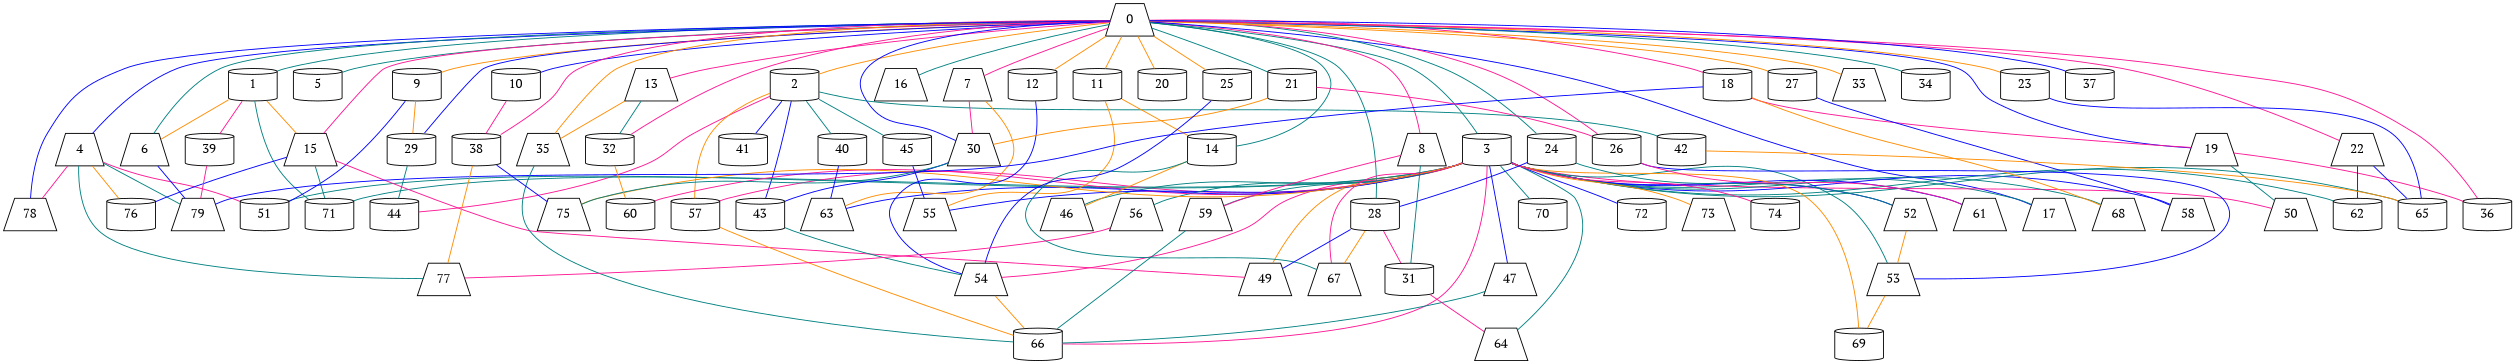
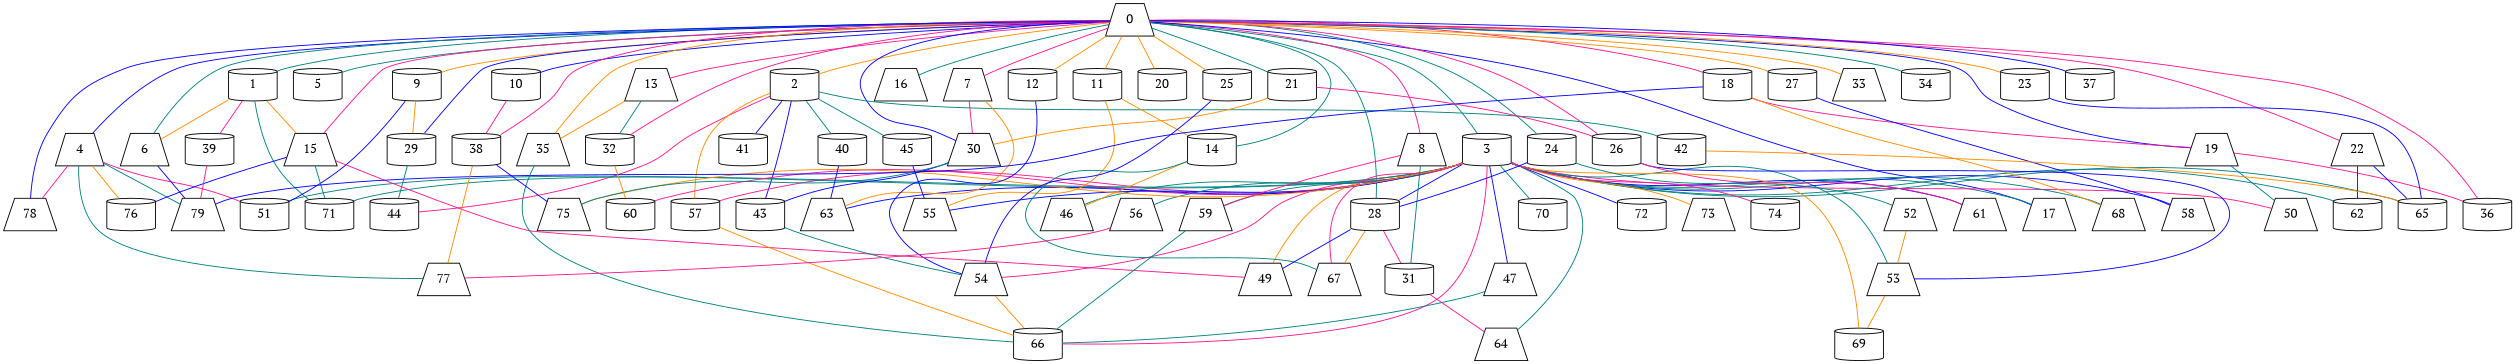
edge "3" -- "52": now "3" -- "28"
